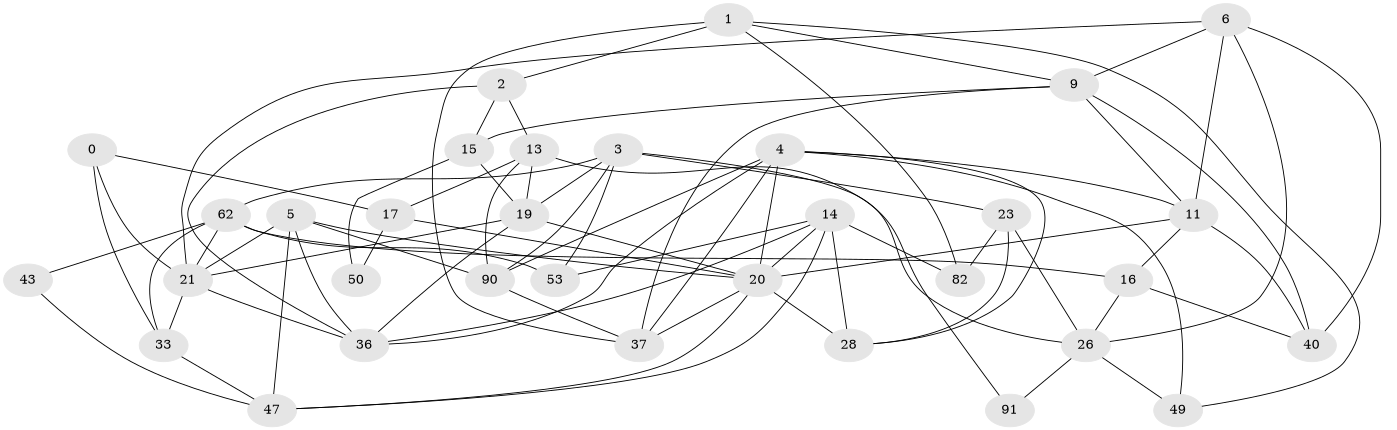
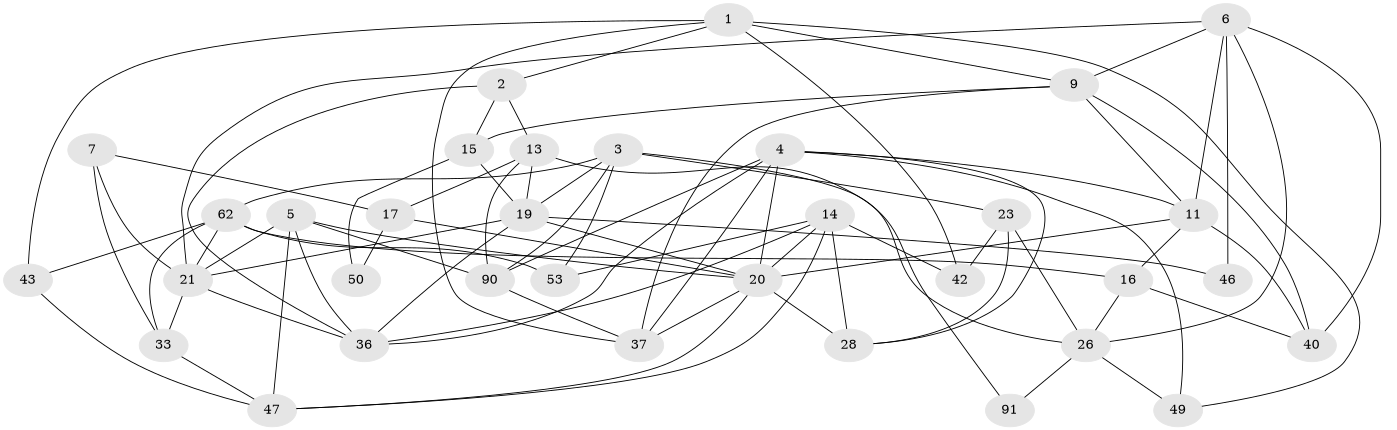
edge "1" -- "43": added
node "0": label "0" -> "7"
node "82": label "82" -> "42"
node "46": added
